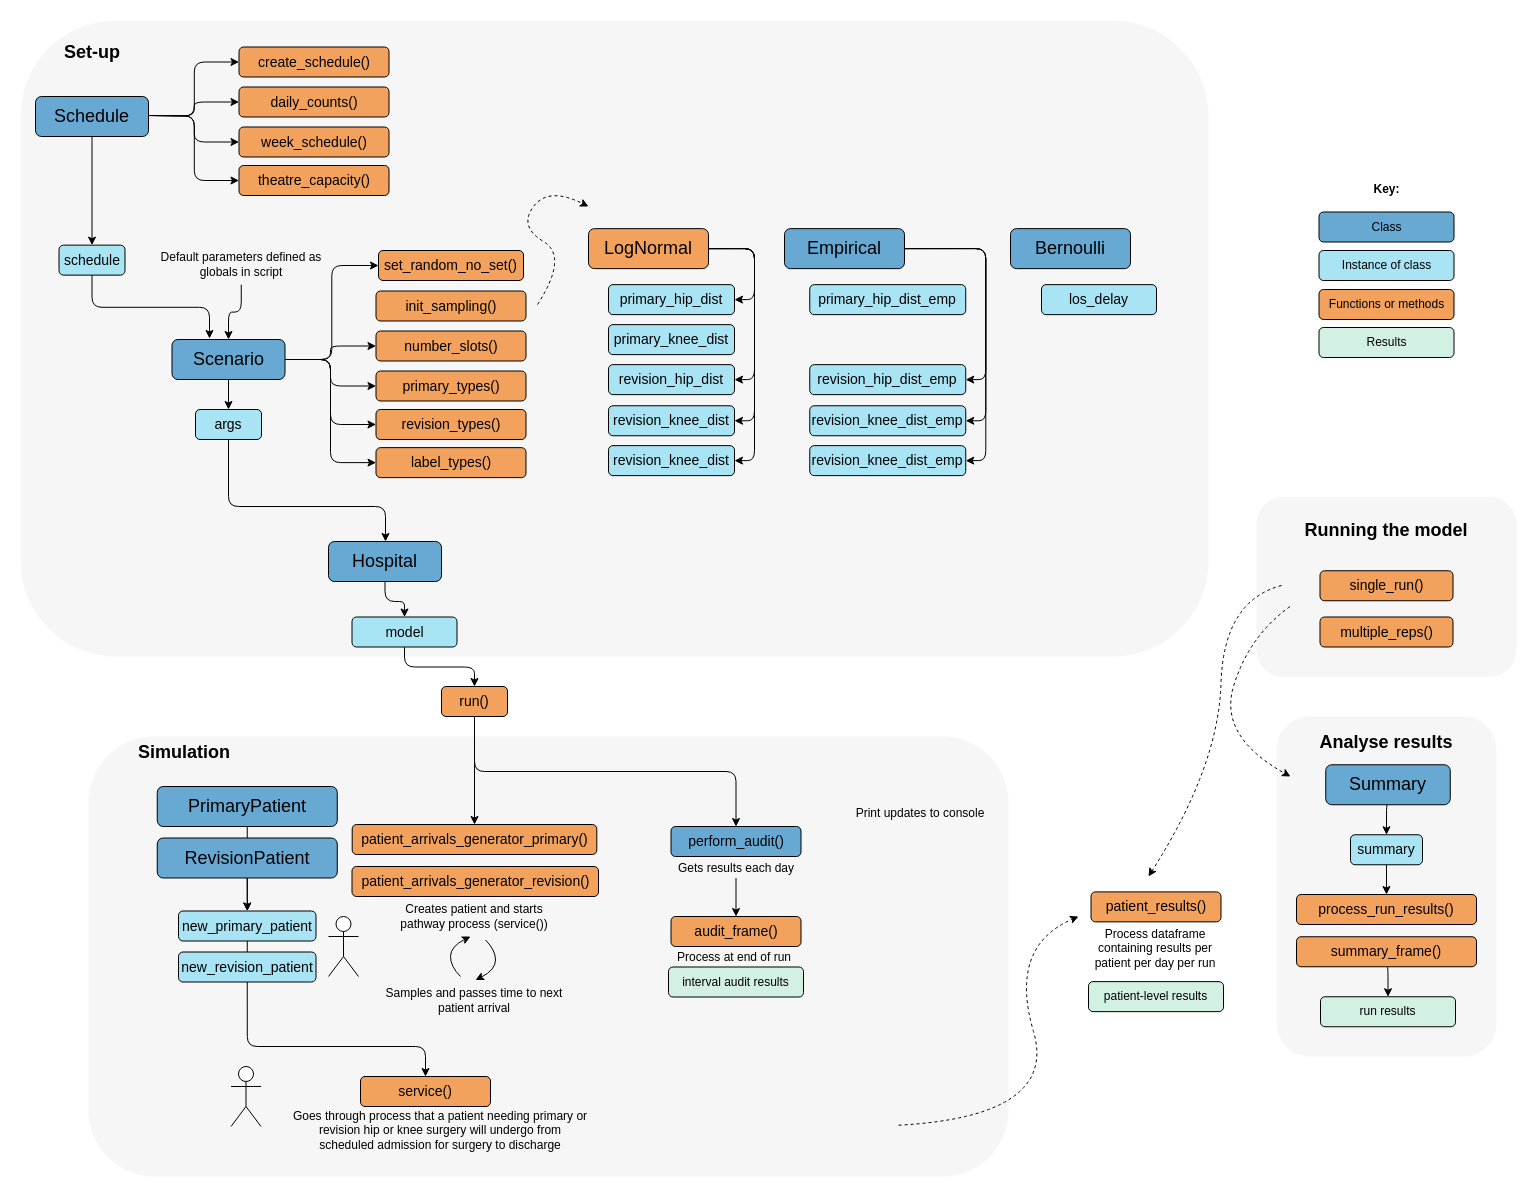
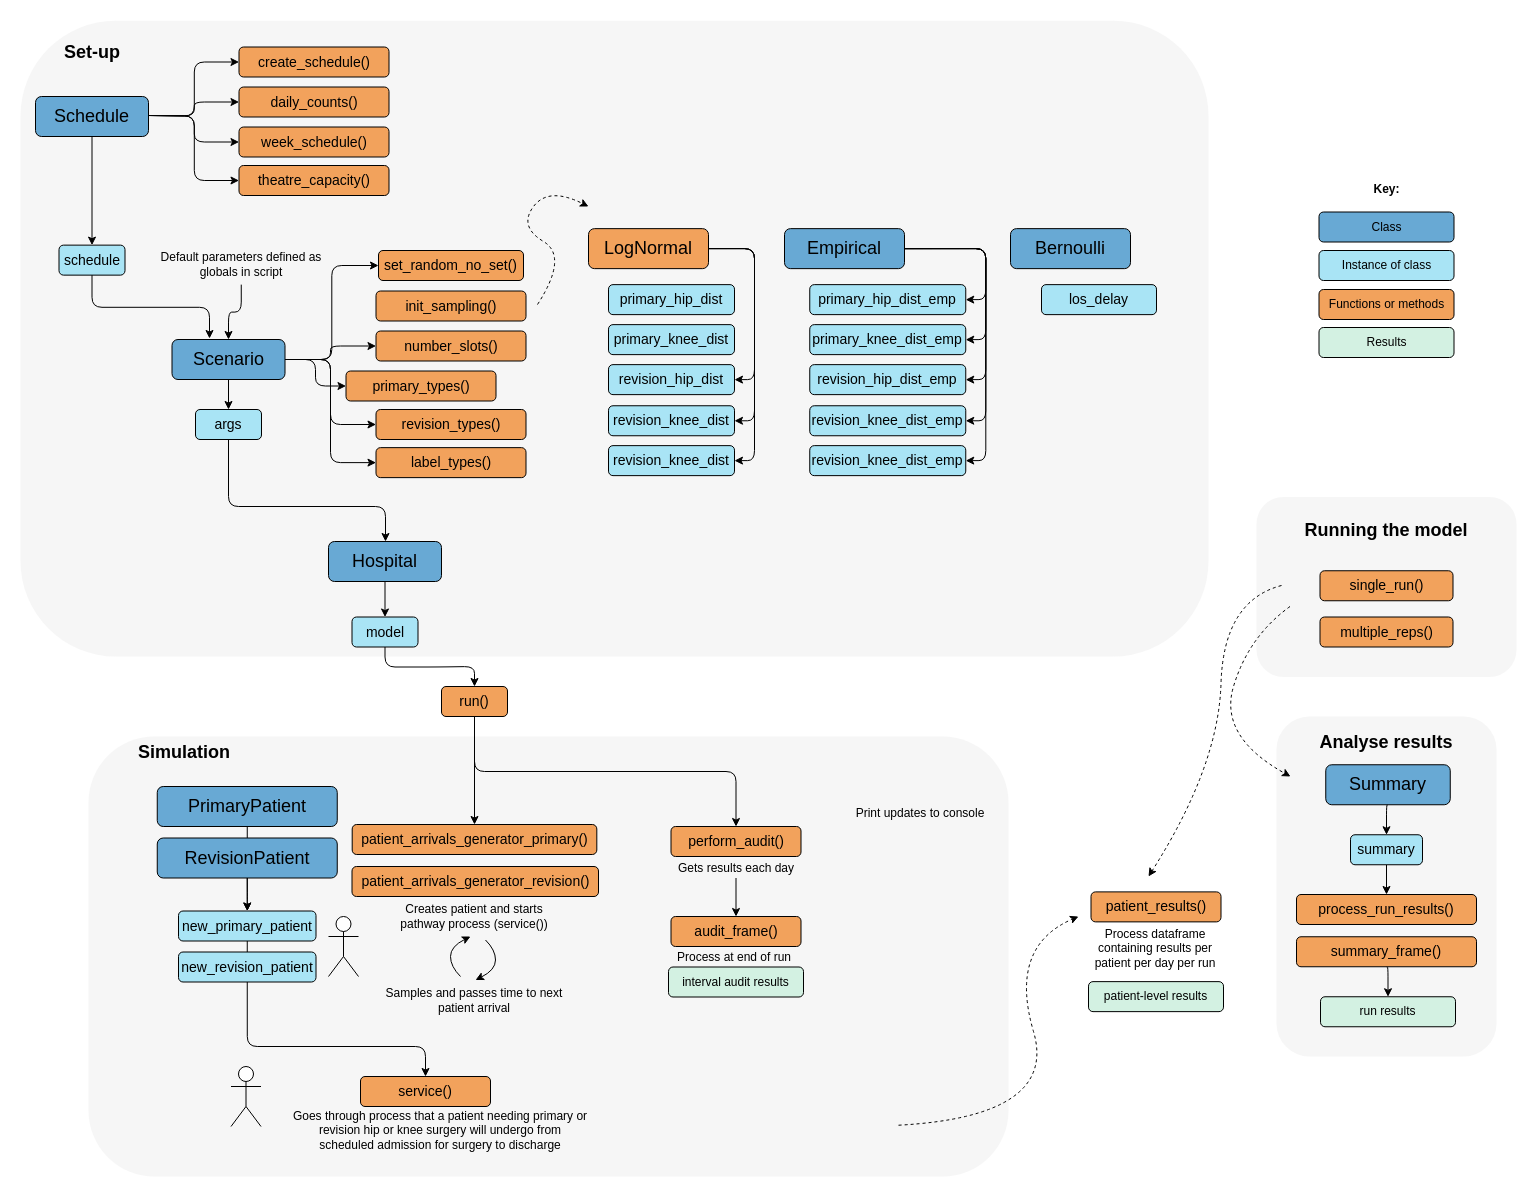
edge "LogNormal" -> "primary_hip_dist": removed
edge "Empirical" -> "primary_hip_dist_emp": added
node "primary_knee_dist_emp": added
edge "Empirical" -> "primary_knee_dist_emp": added
node "primary_types()": moved (451, 386) -> (421, 386)
node "model": size 105x30 -> 66x30
node "perform_audit()": fillcolor #68a9d4 -> #f2a25c
